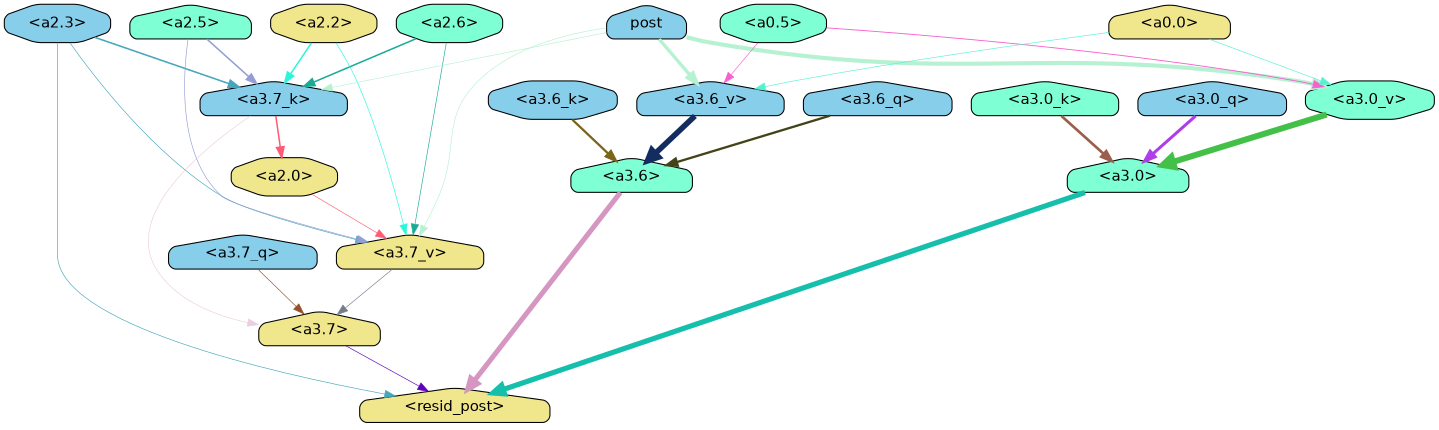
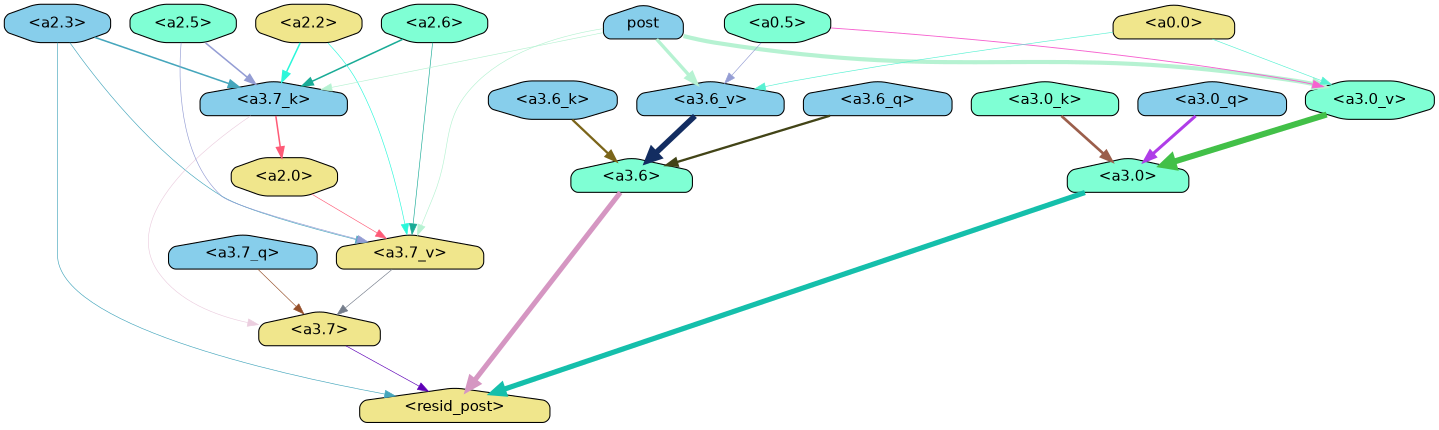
node "<a2.5>": shape house -> octagon
edge "<a0.5>" -> "<a3.6_v>": color #f661cf -> #949dd4
